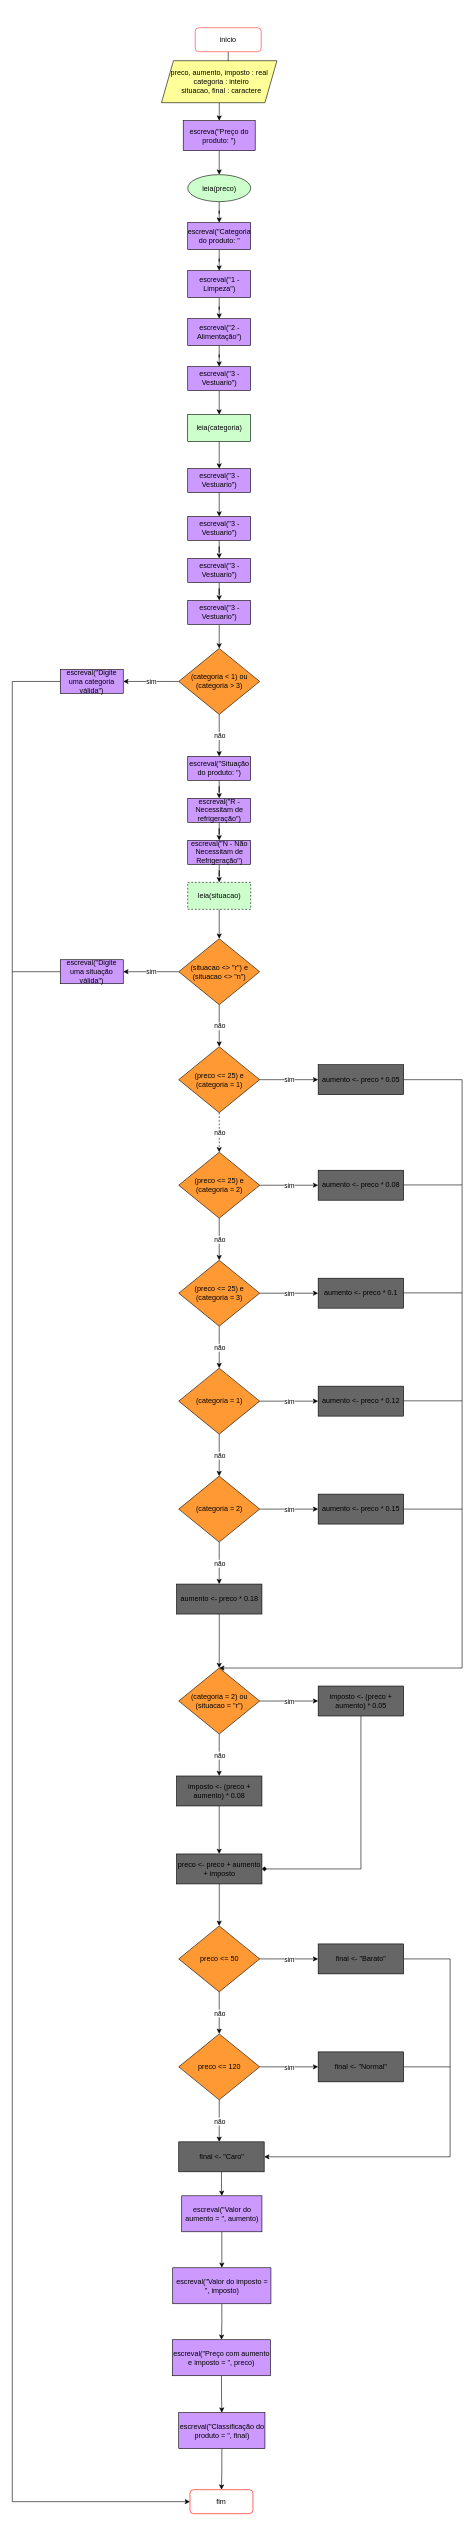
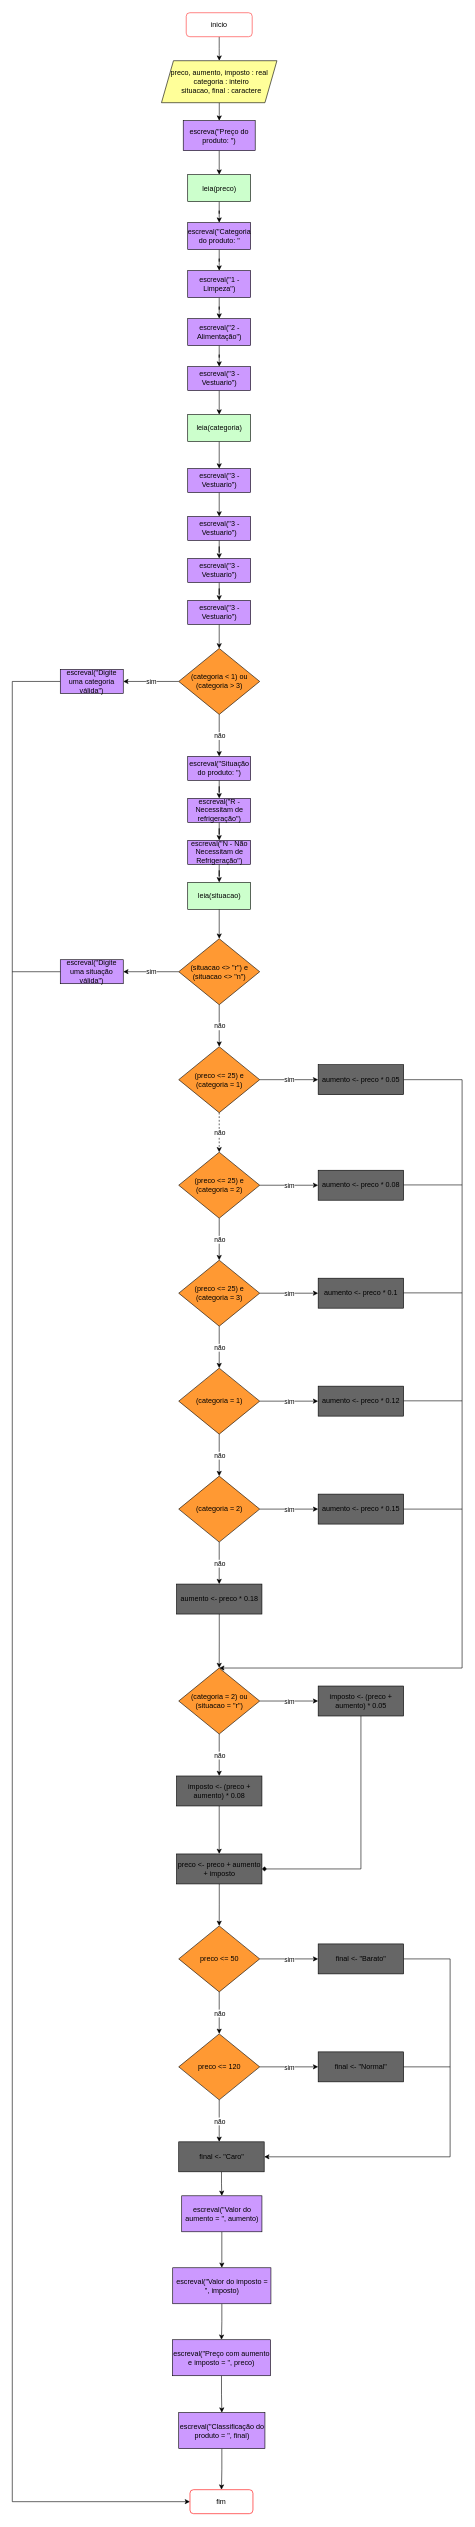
node "inicio": moved (228, 39) -> (219, 24)
node "leia(preco)": shape ellipse -> rectangle
node "leia(situacao)": style dashed -> solid
